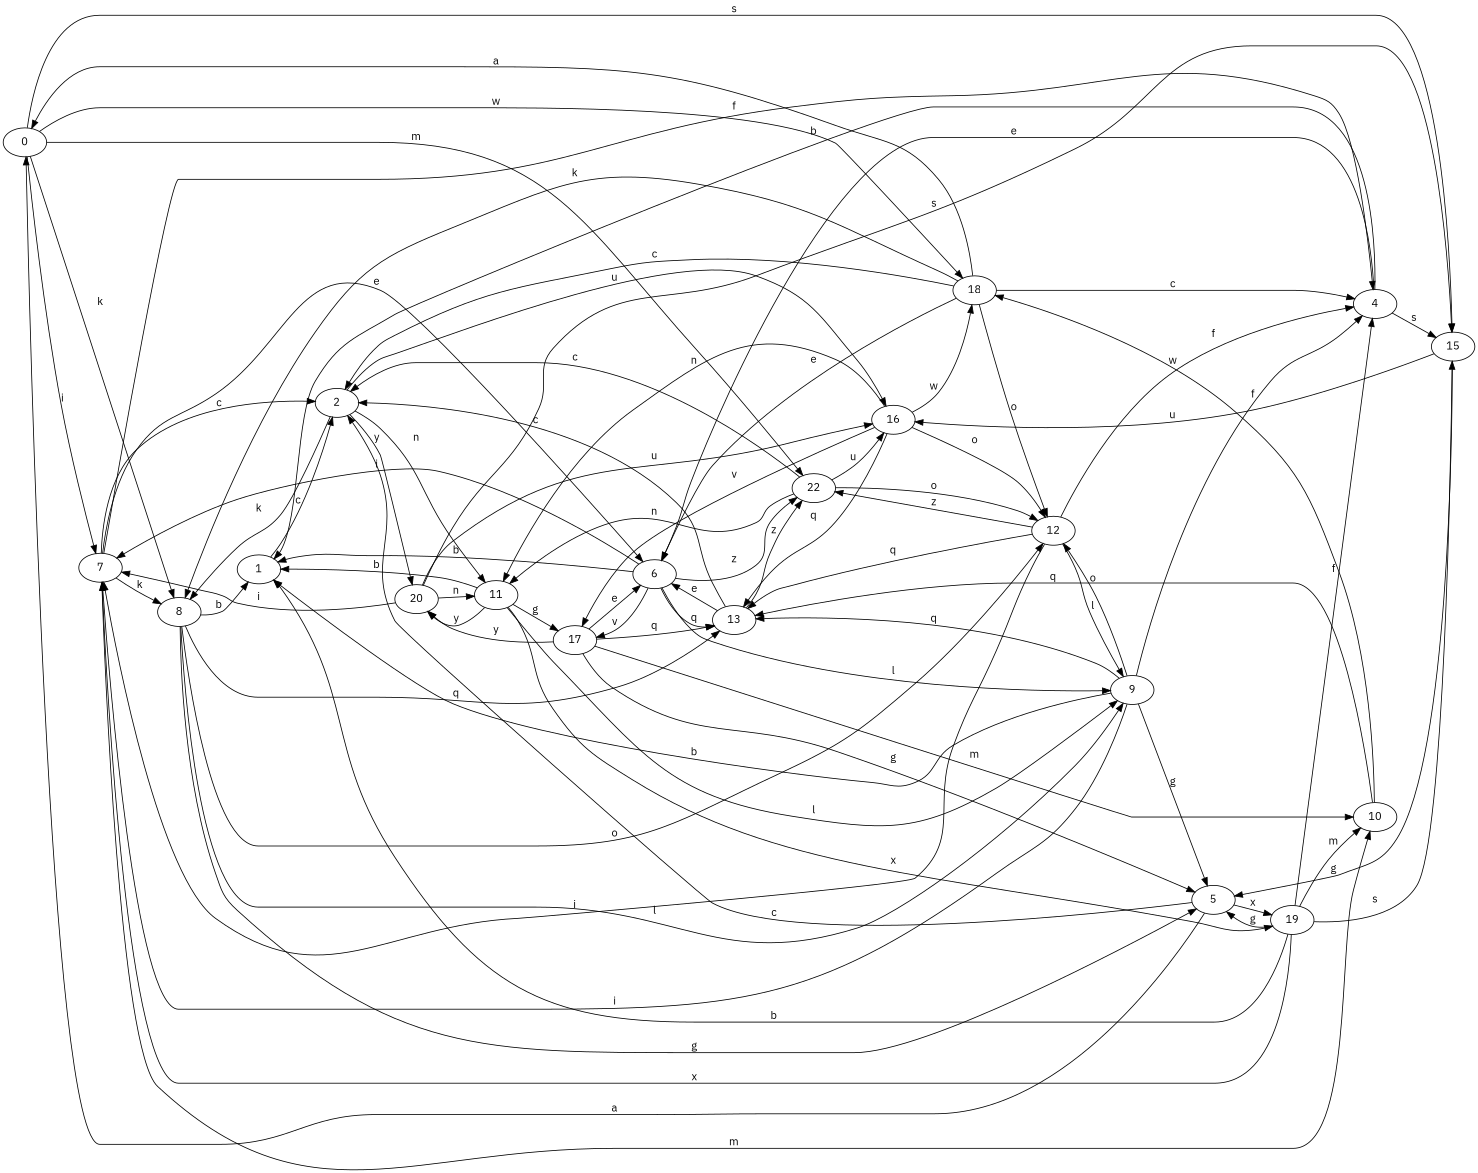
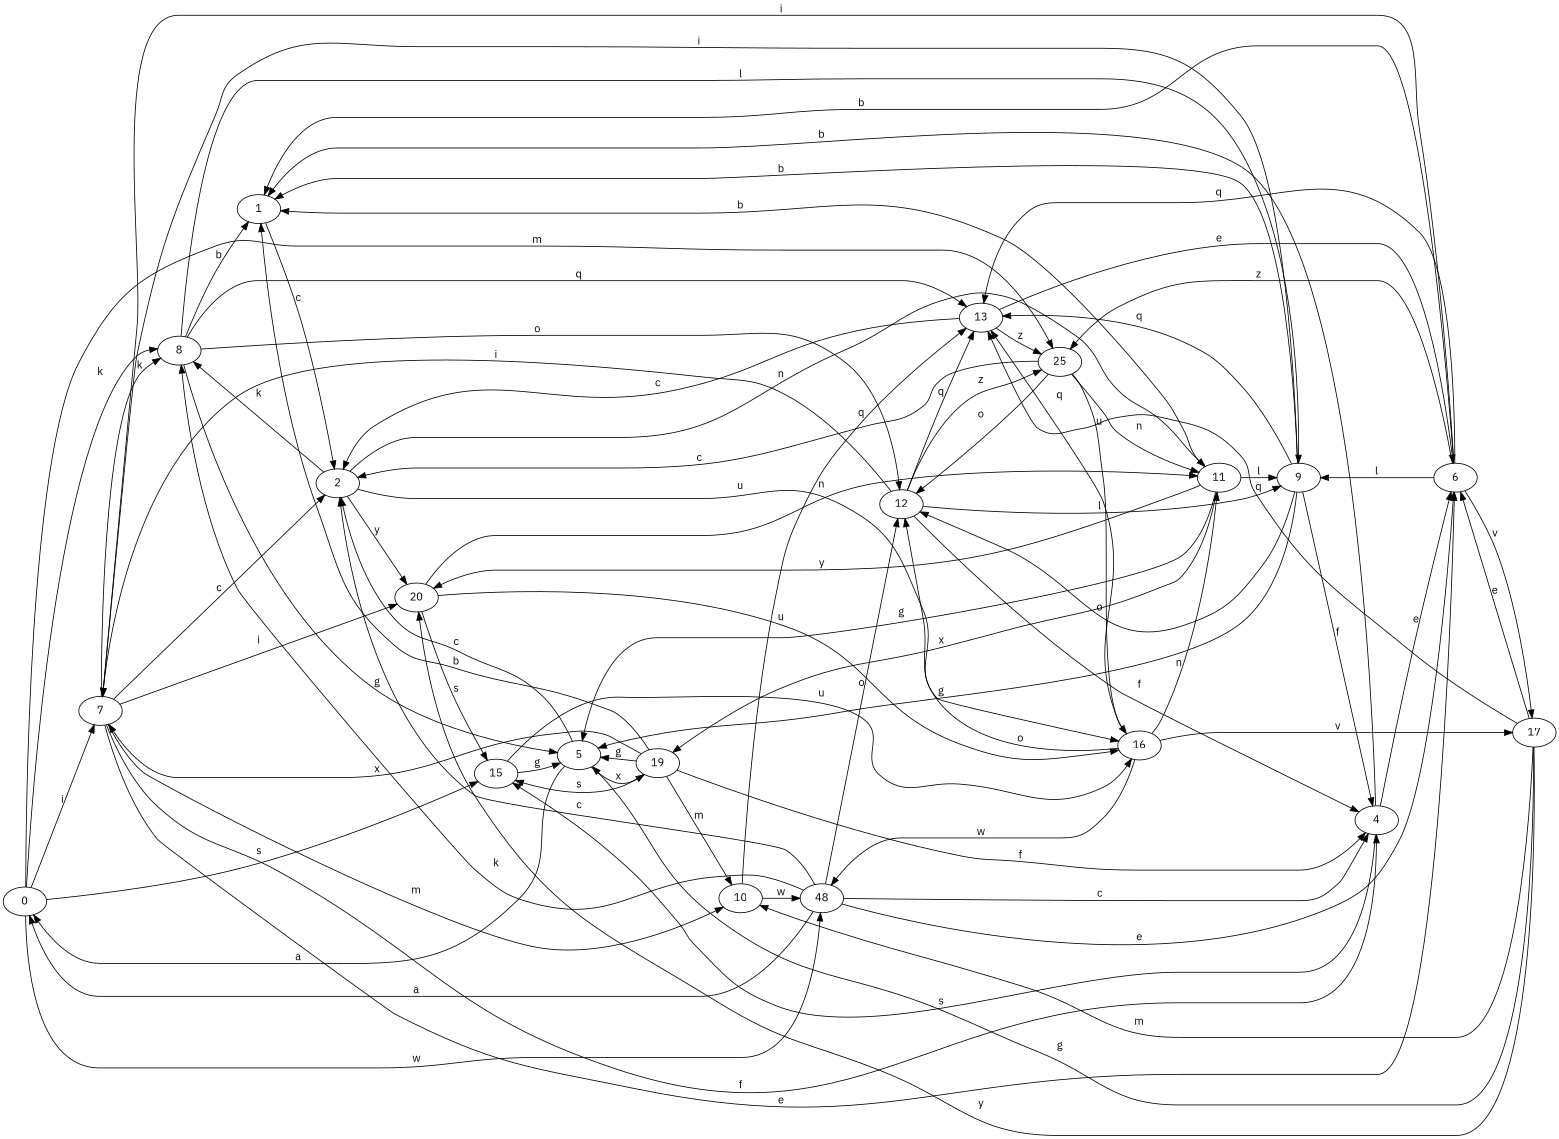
node "18": label "18" -> "48"
node "22": label "22" -> "25"
edge "20" -> "7": reversed
edge "11" -> "17": now "11" -> "5"
